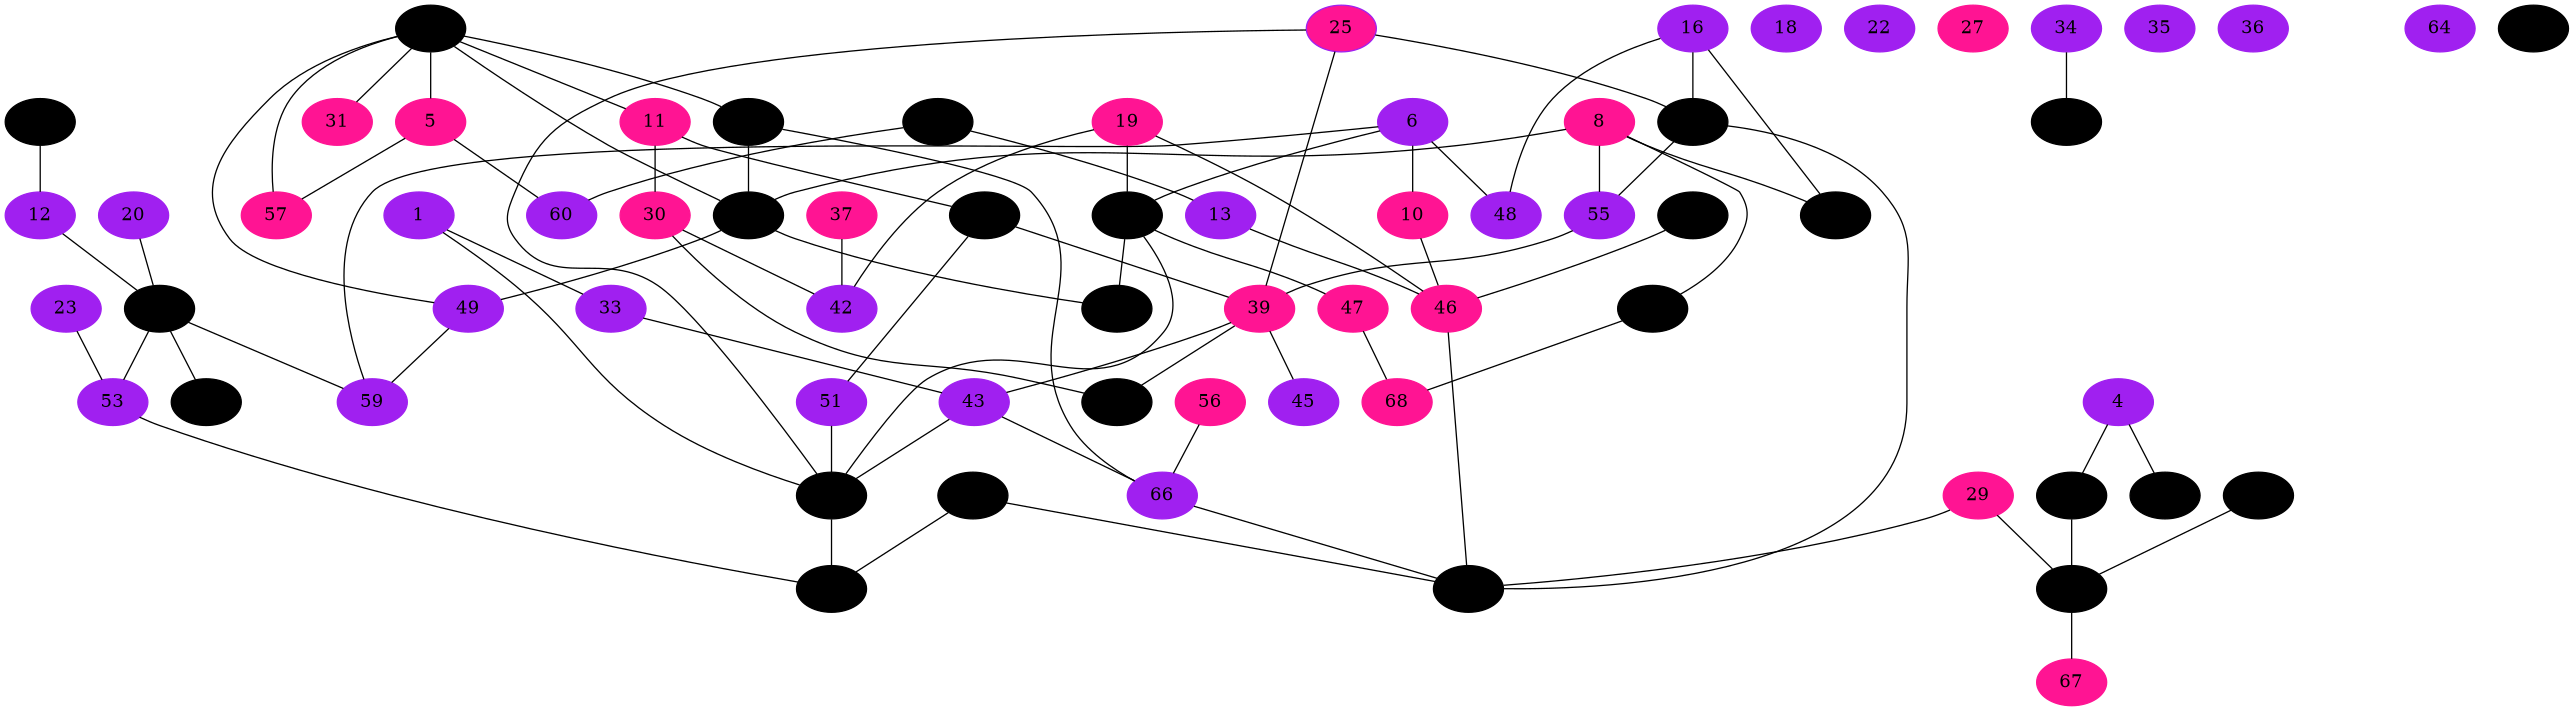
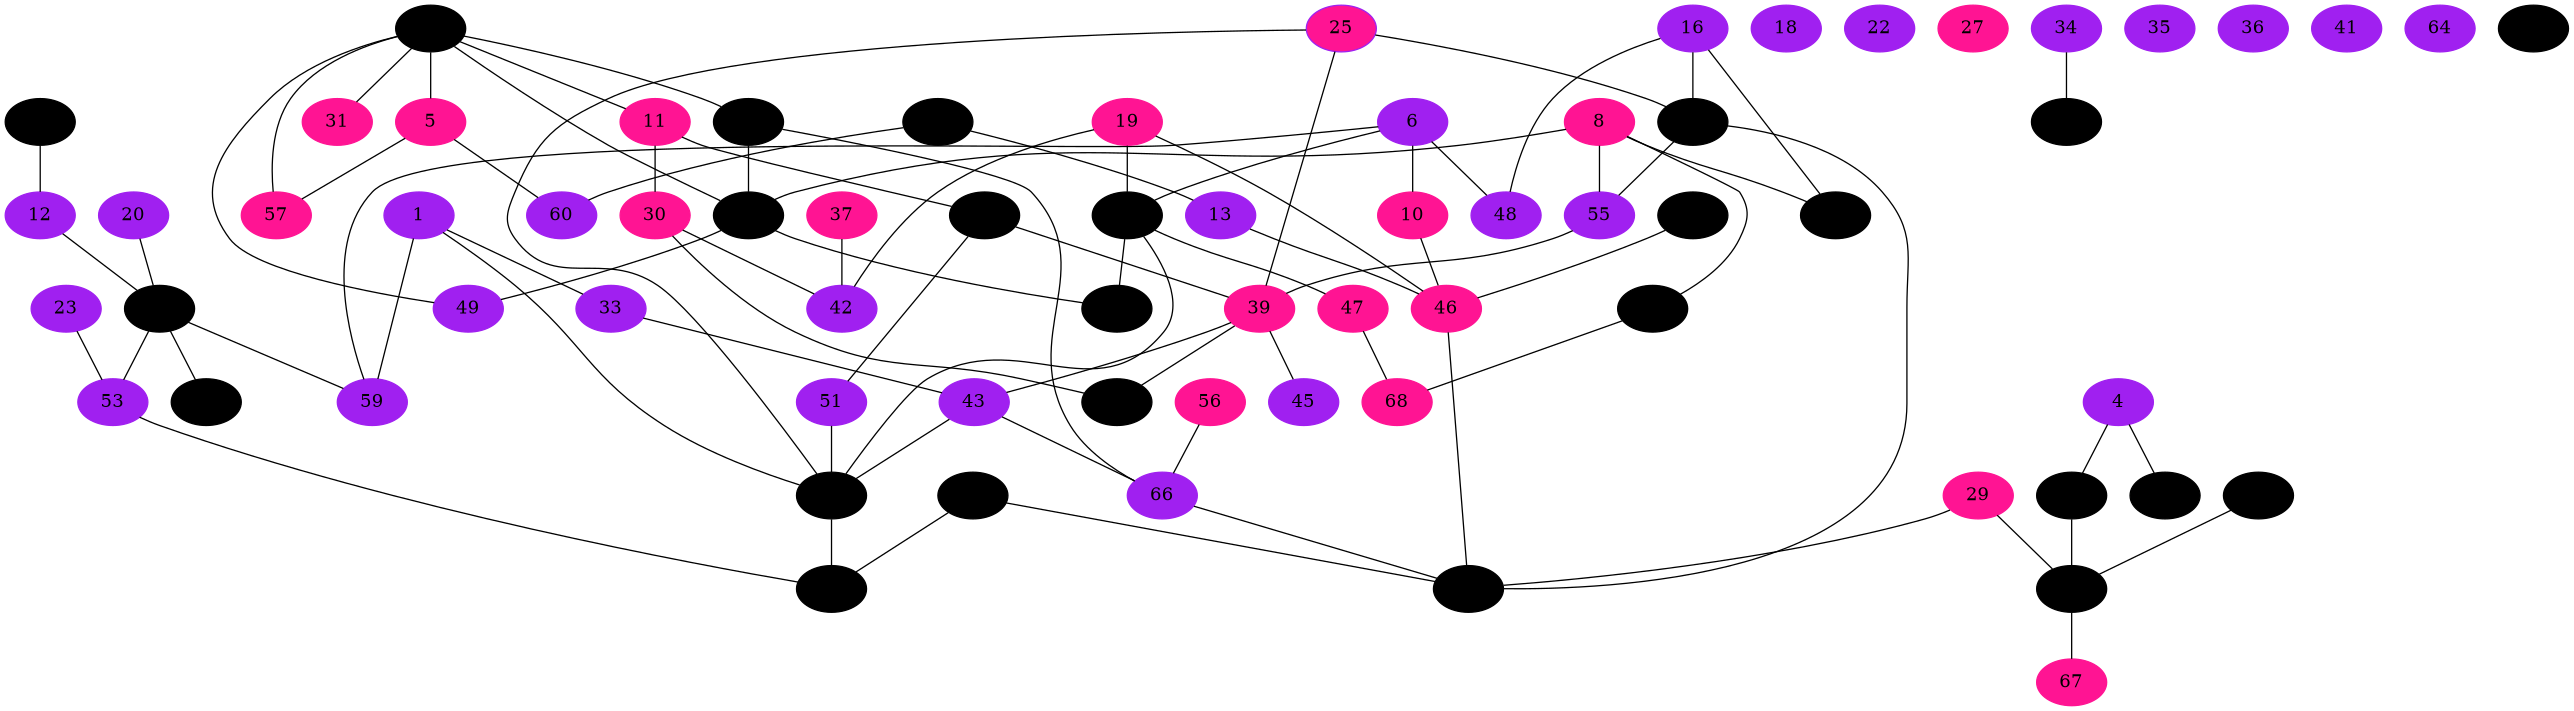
node "41": added
edge "49" -- "59": now "1" -- "59"
